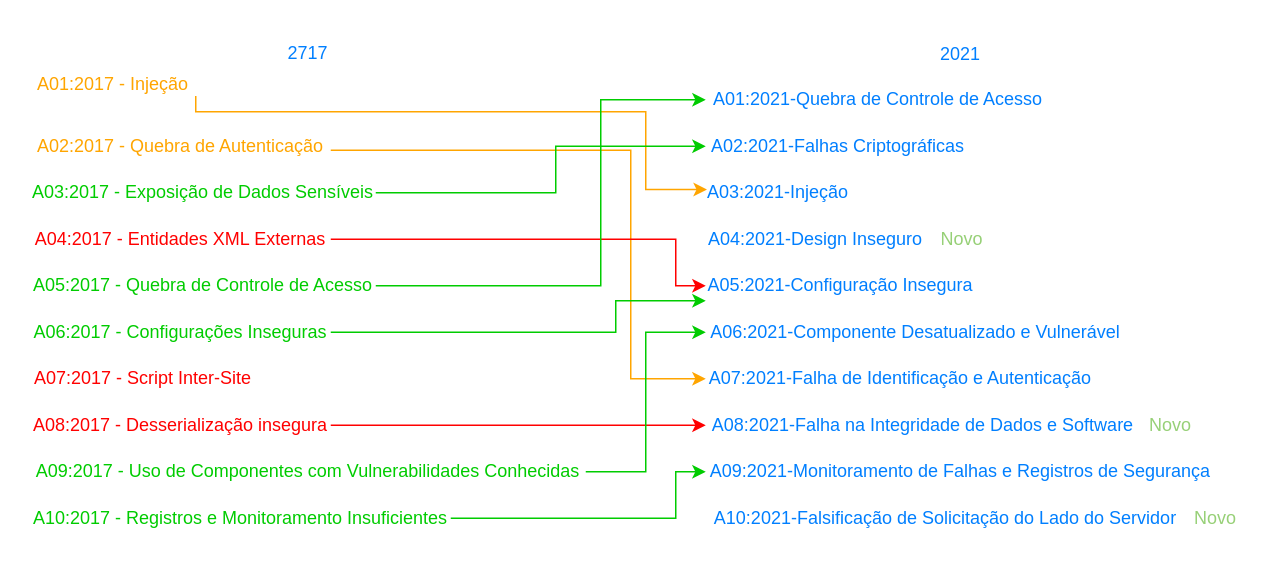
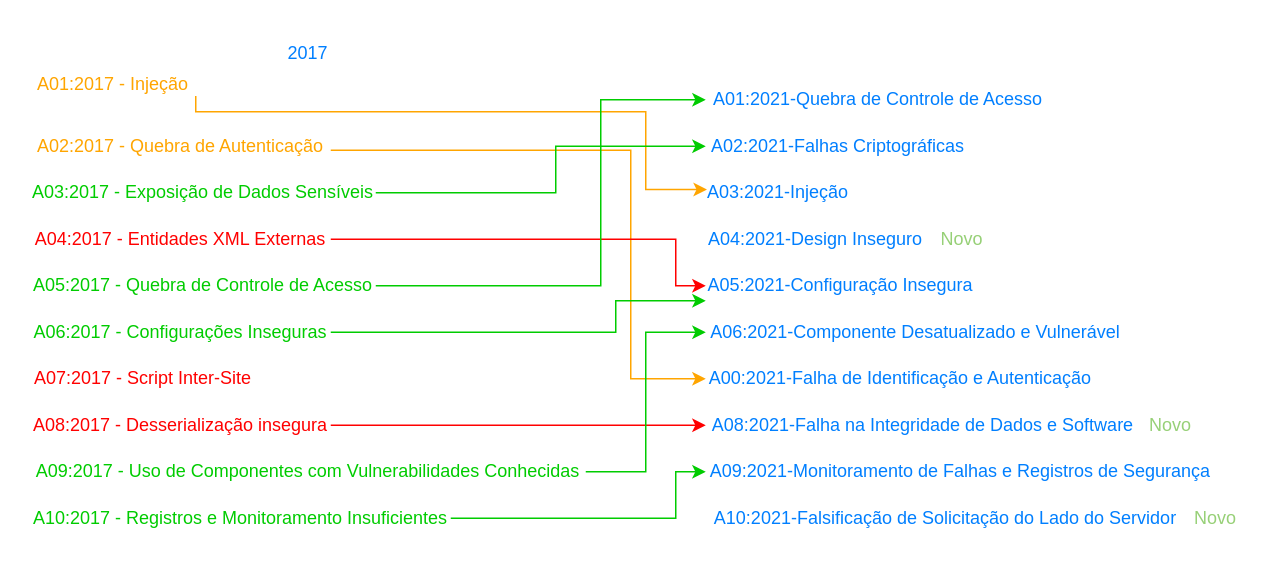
node "2717": label "2717" -> "2017"
node "2021": removed
node "A07:2021-Falha de Identificação e Autenticação": label "A07:2021-Falha de Identificação e Autenticação" -> "A00:2021-Falha de Identificação e Autenticação"
